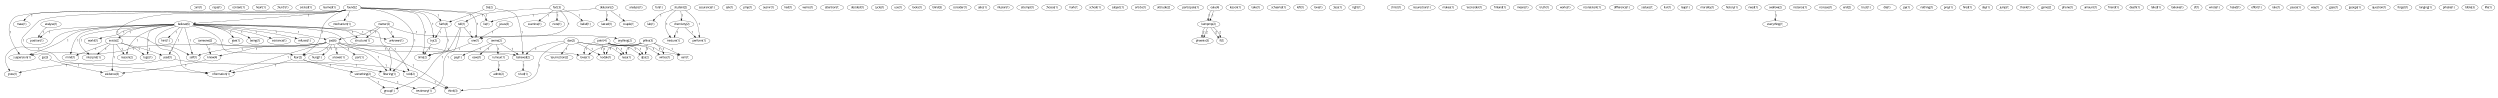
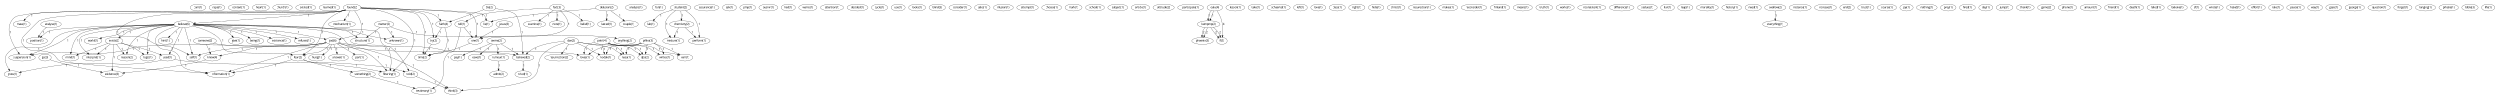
node "hide(1)": added
node "die(1)": label "die(1)" -> "course(1)"
edge "oulu(4)" -> "fi(5)": added, label "4"
edge "matter(2)" -> "god(6)": now "found(2)" -> "god(6)"
node "group(1)": removed
